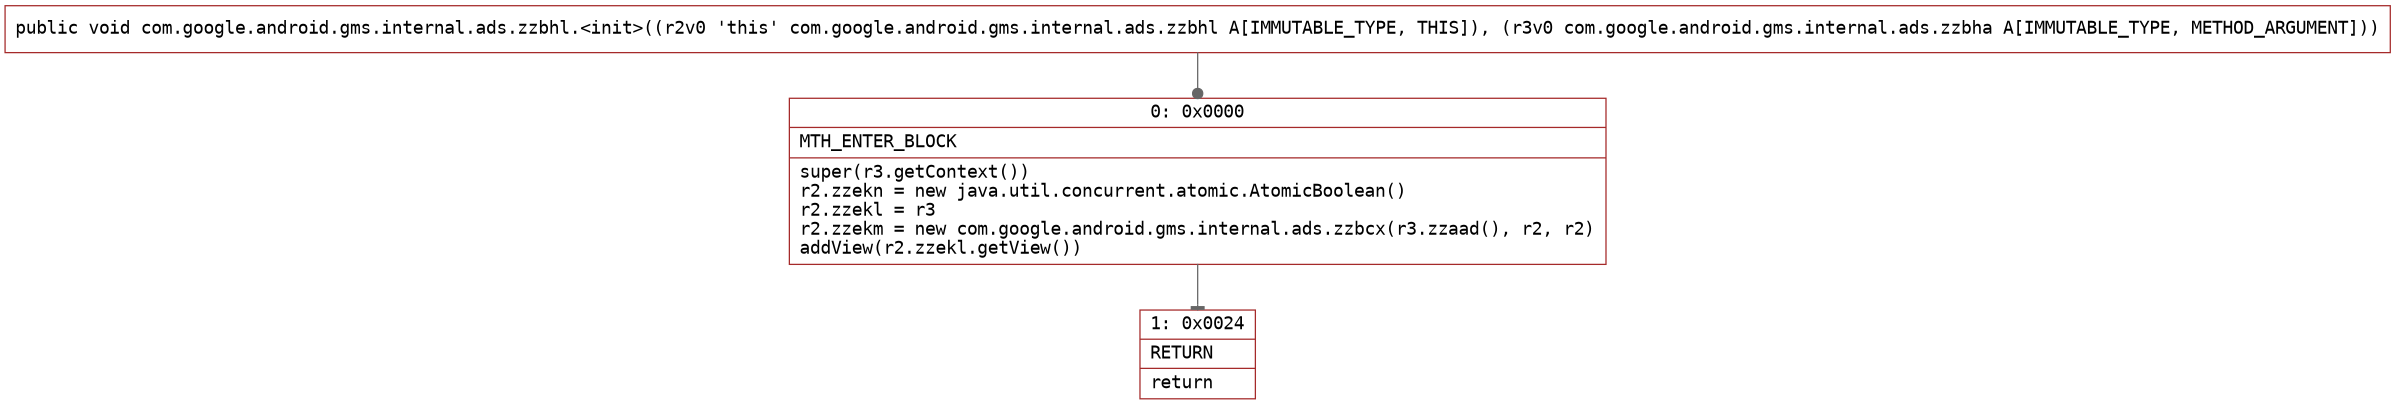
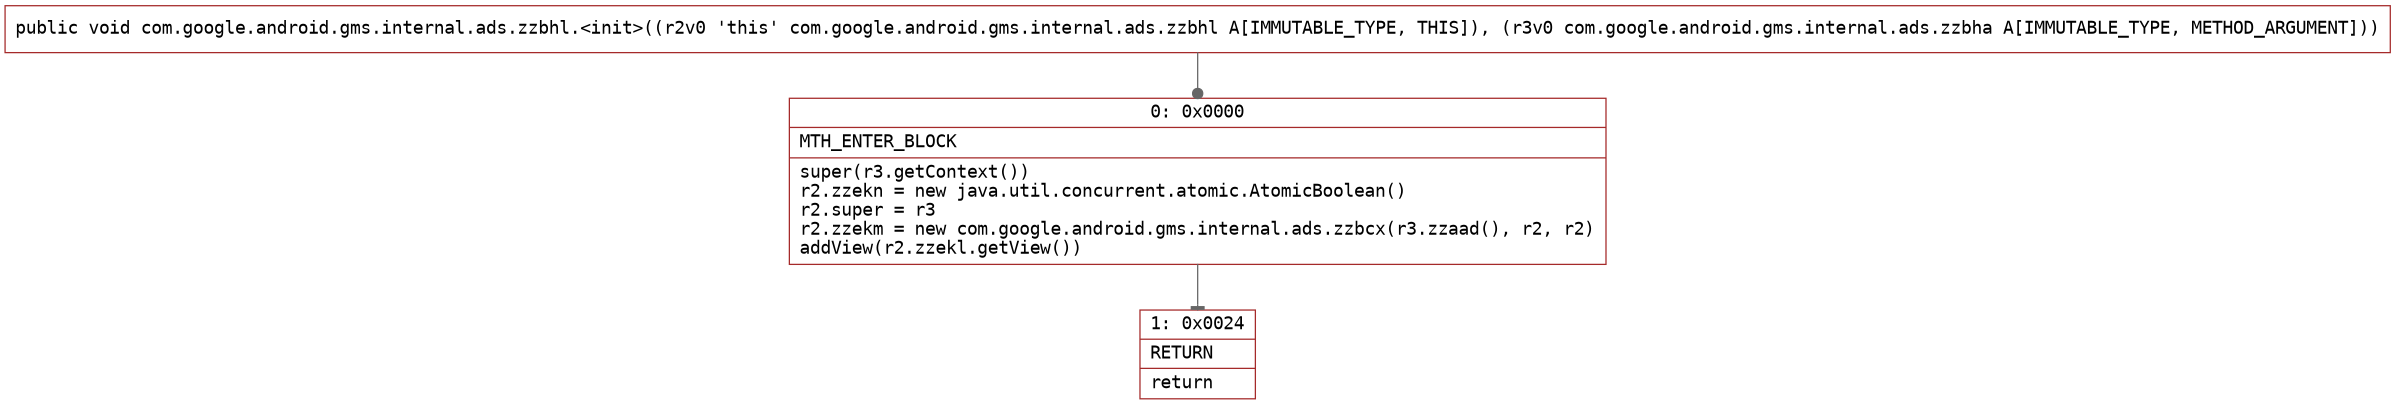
node "0: 0x0000": text "r2.zzekl = r3" -> "r2.super = r3"
